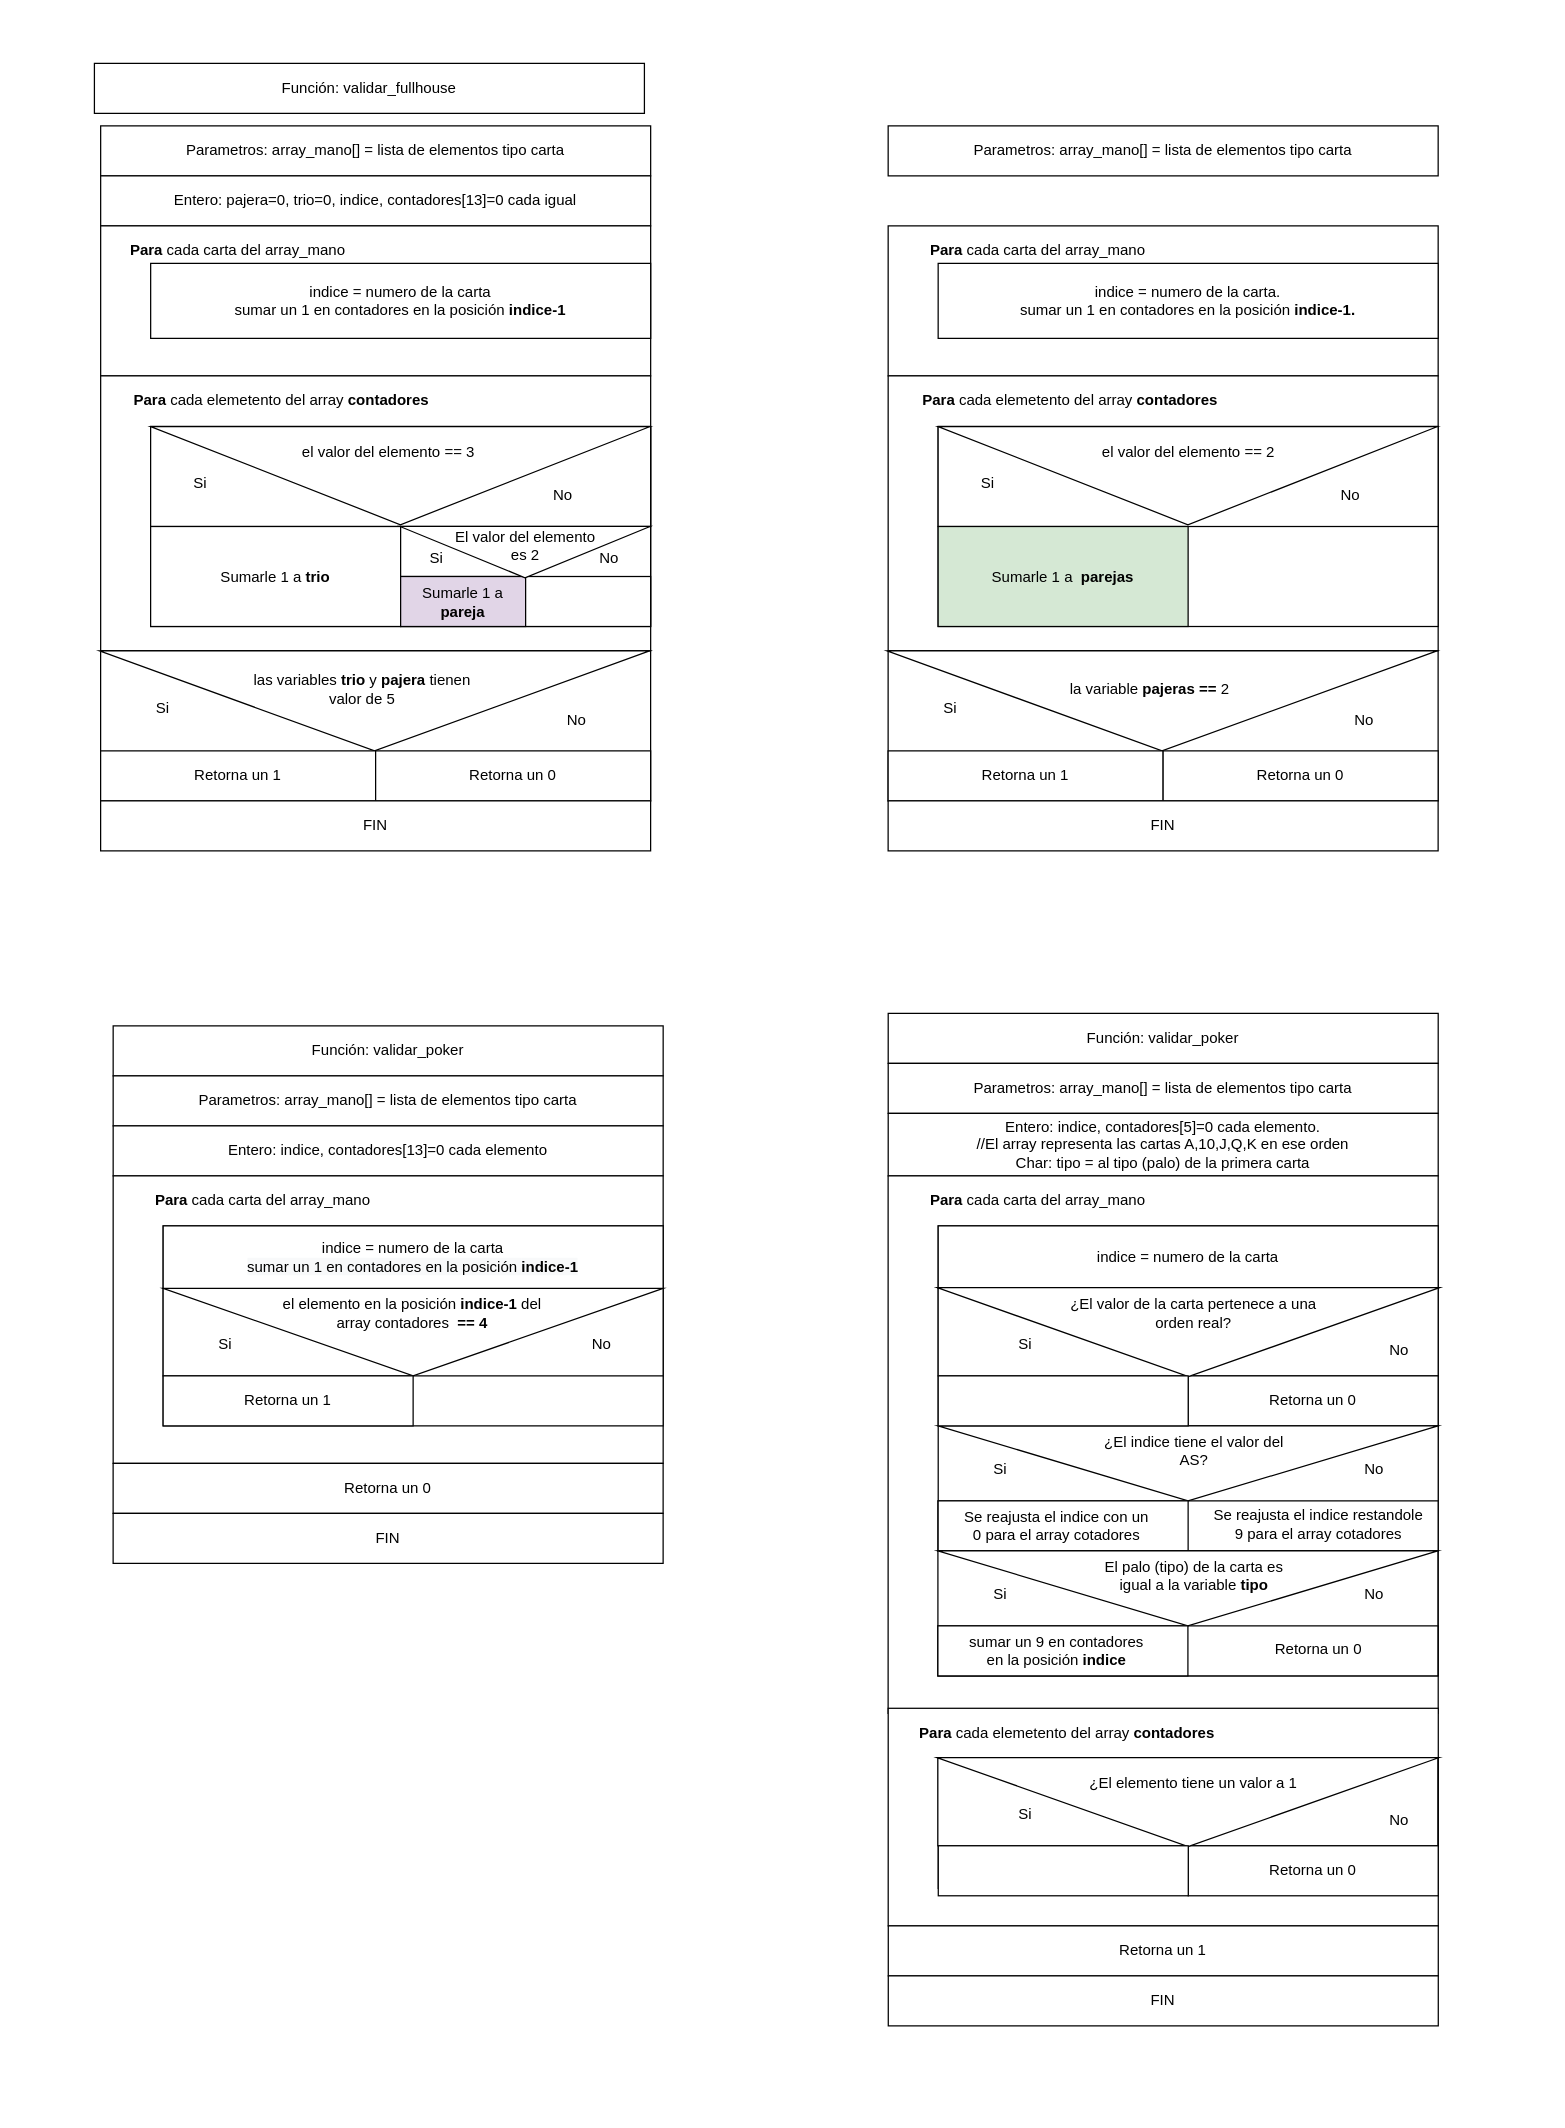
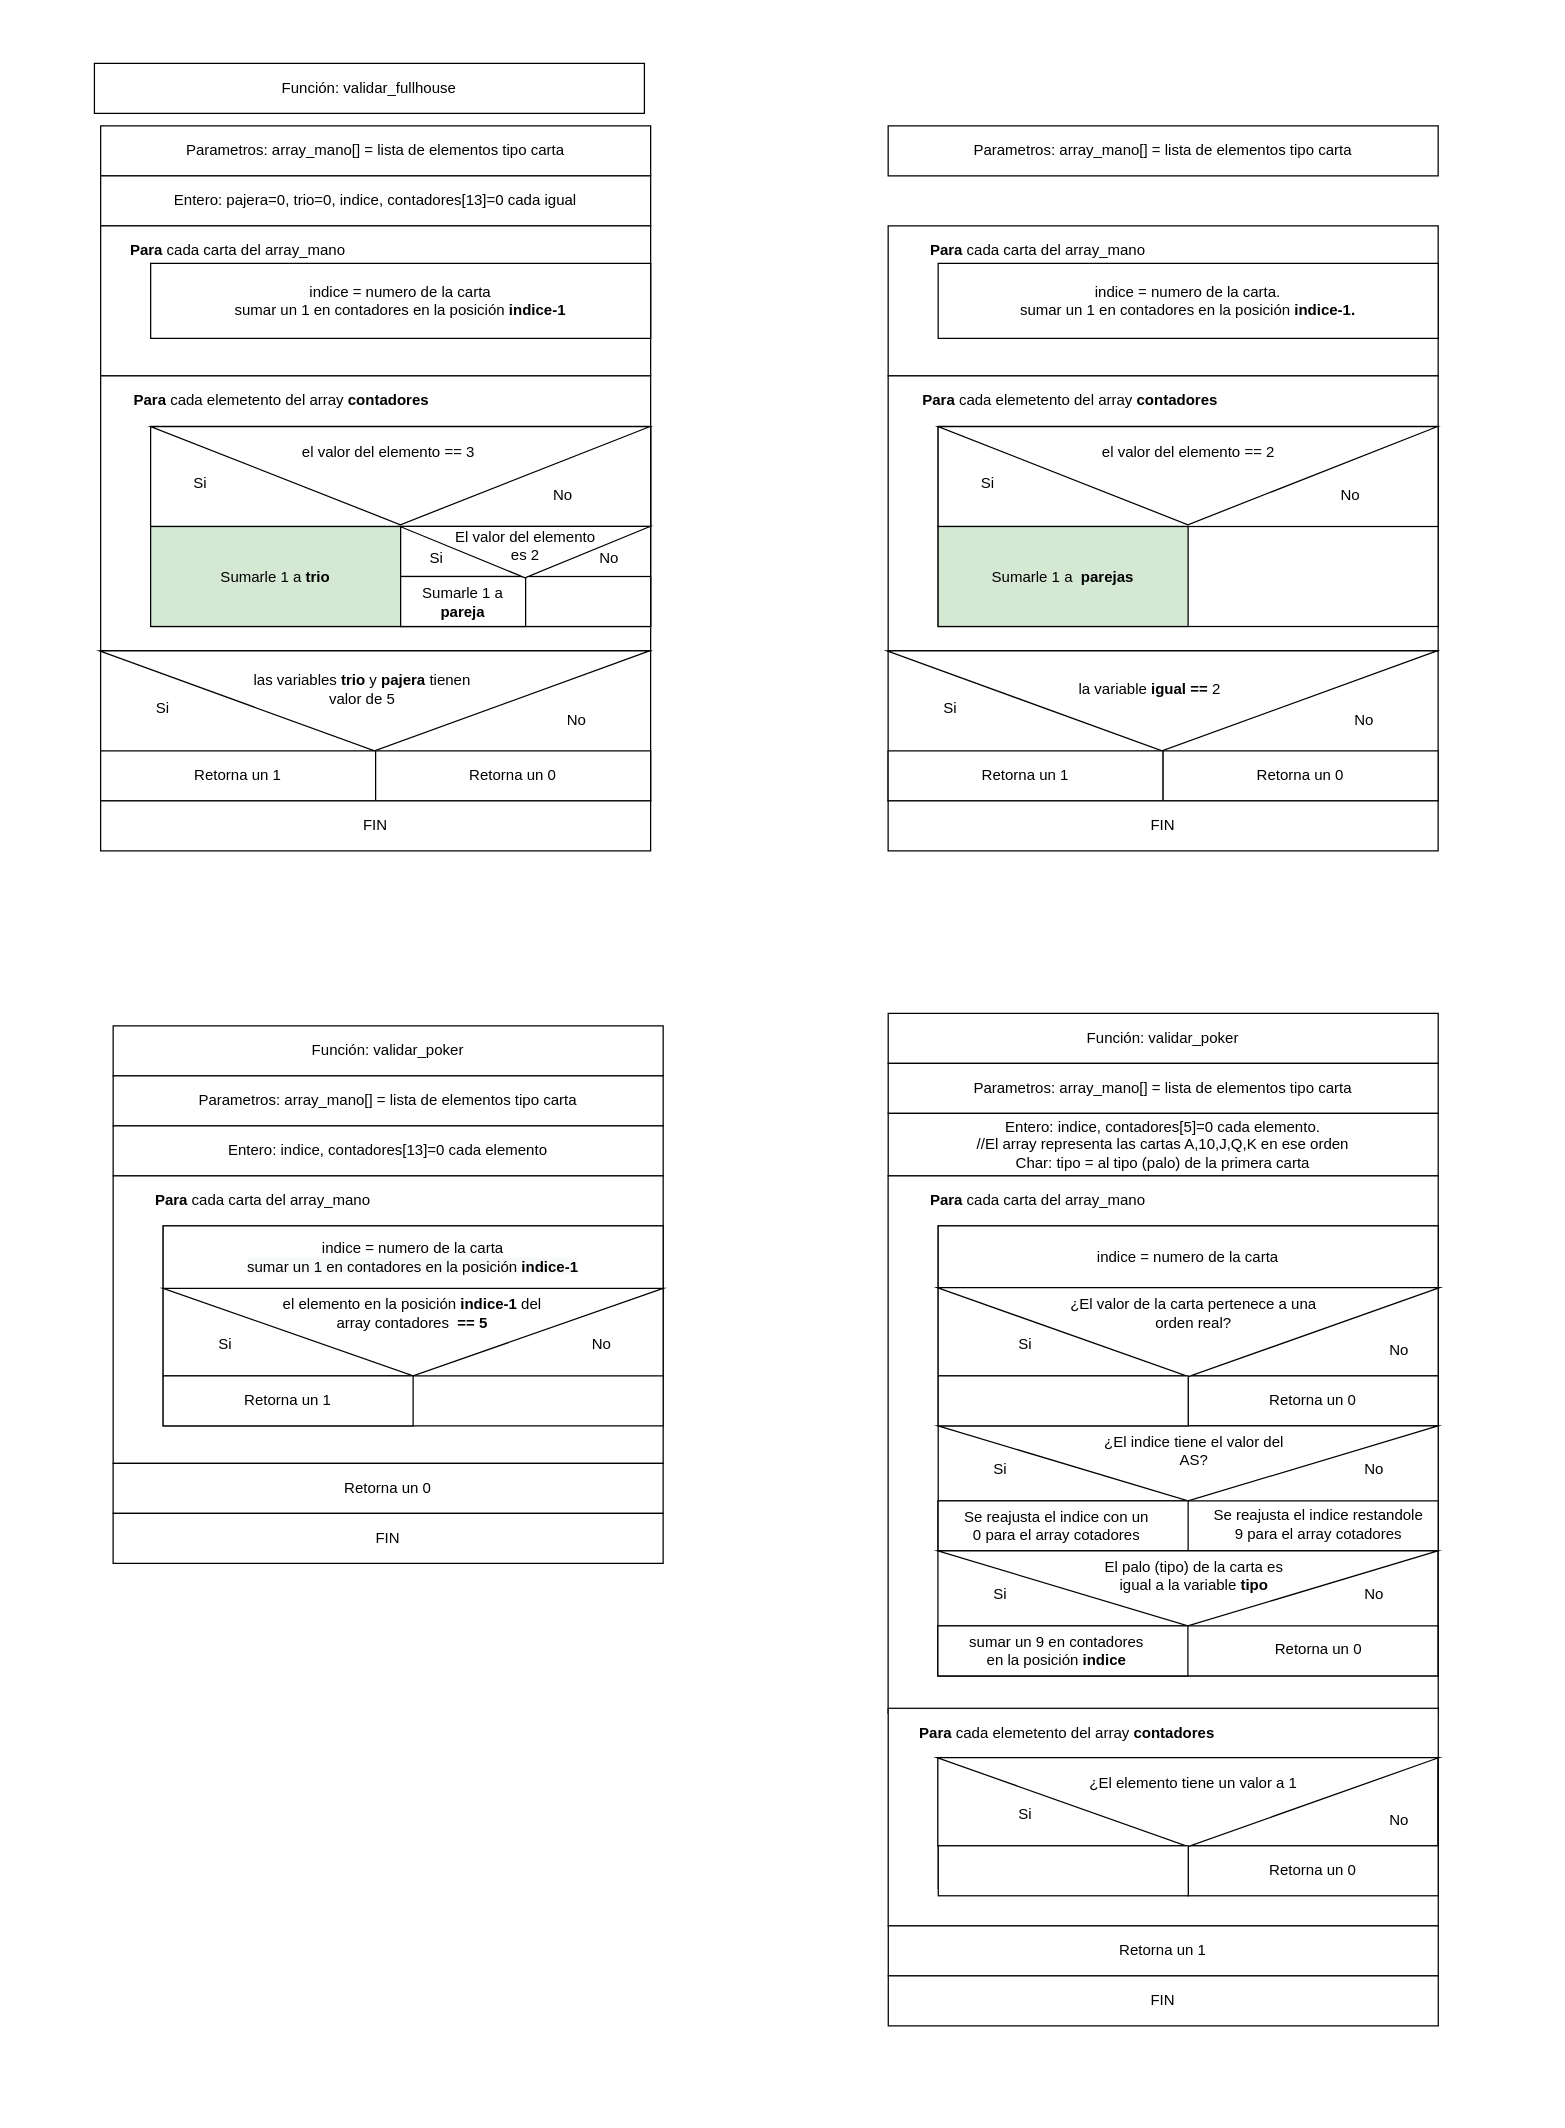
node "Sumarle 1 a trio": fillcolor #ffffff -> #d5e8d4
node "Sumarle 1 a pareja": fillcolor #e1d5e7 -> #ffffff
node "la variable pajeras == 2": label "la variable pajeras == 2" -> "la variable igual == 2"
node "el elemento en la posición indice-1 del array contadores == 4": label "el elemento en la posición indice-1 del array contadores == 4" -> "el elemento en la posición indice-1 del array contadores == 5"
